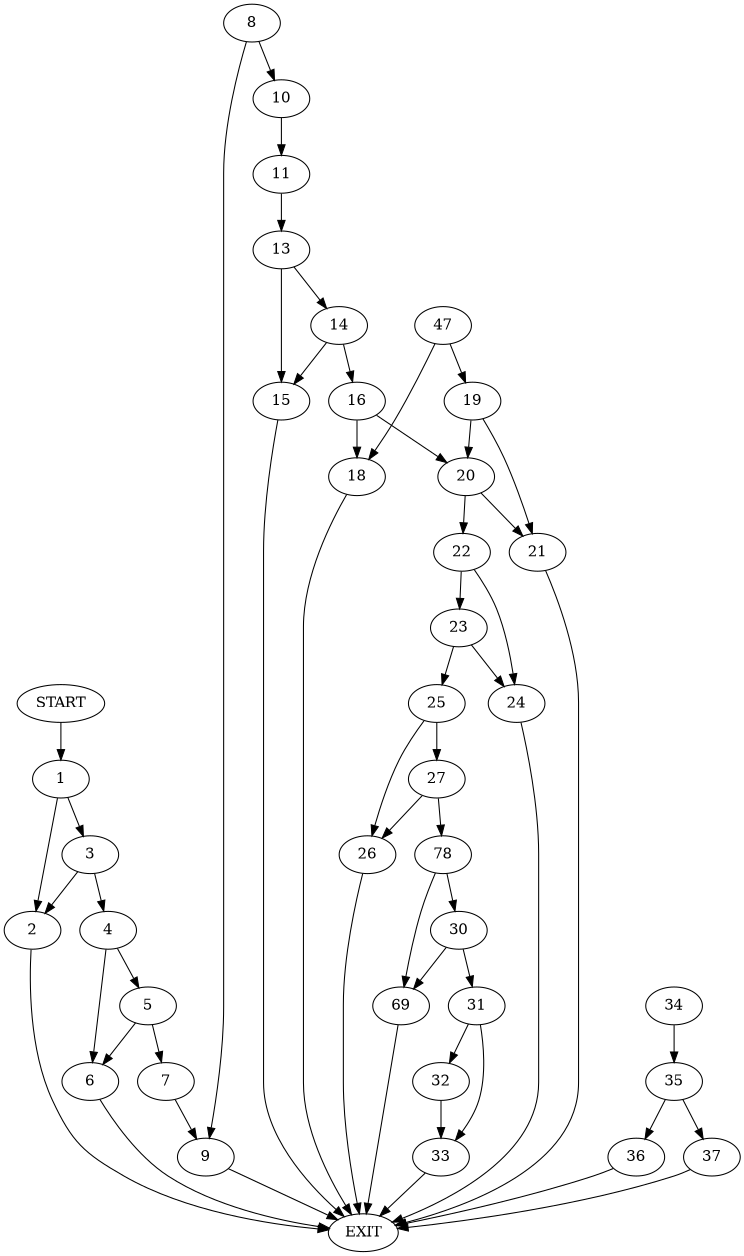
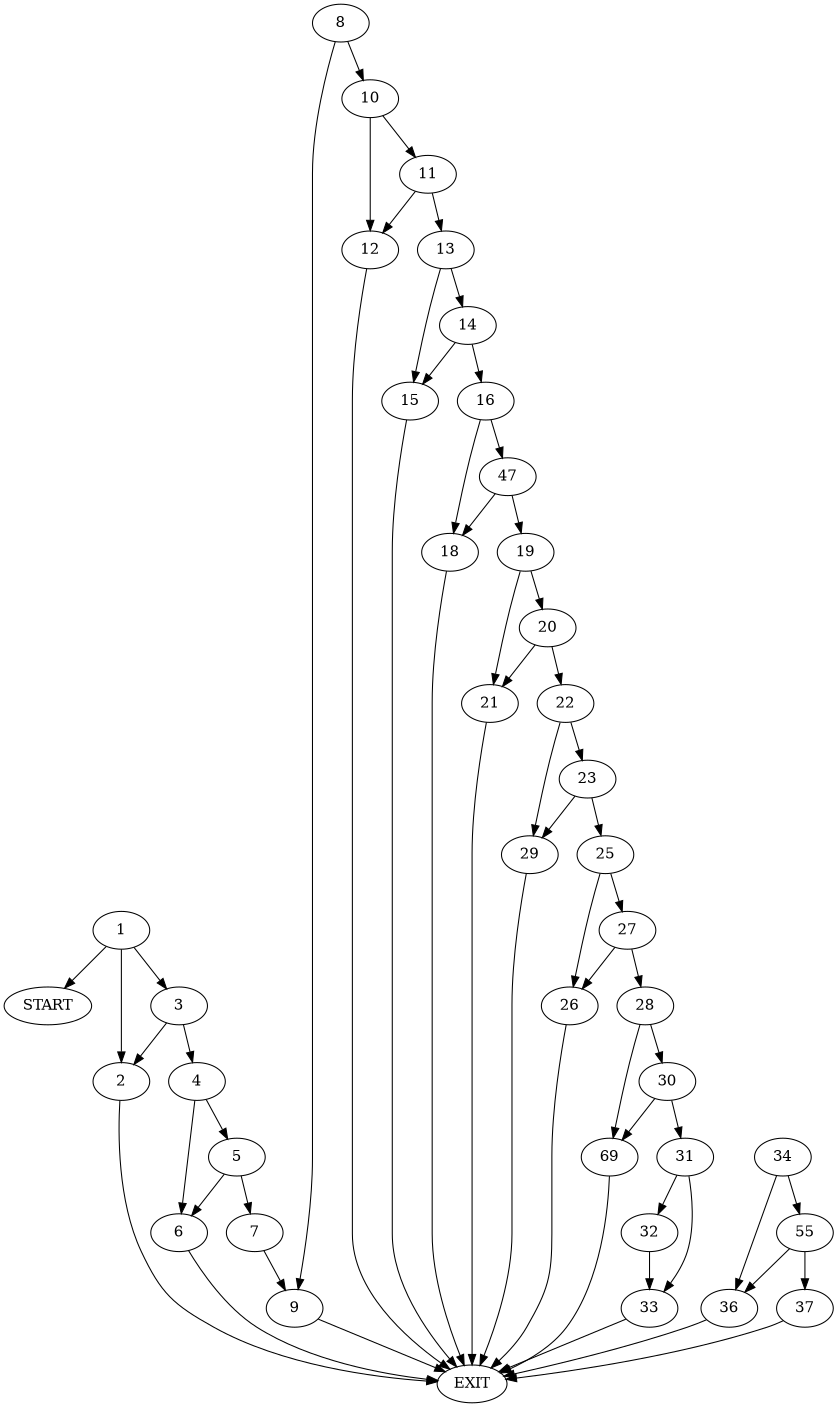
node "12": added
edge "16" -> "20": now "16" -> "47"
node "24": label "24" -> "29"
edge "START" -> "1": reversed
node "78": label "78" -> "28"
node "35": label "35" -> "55"
edge "34" -> "36": added
